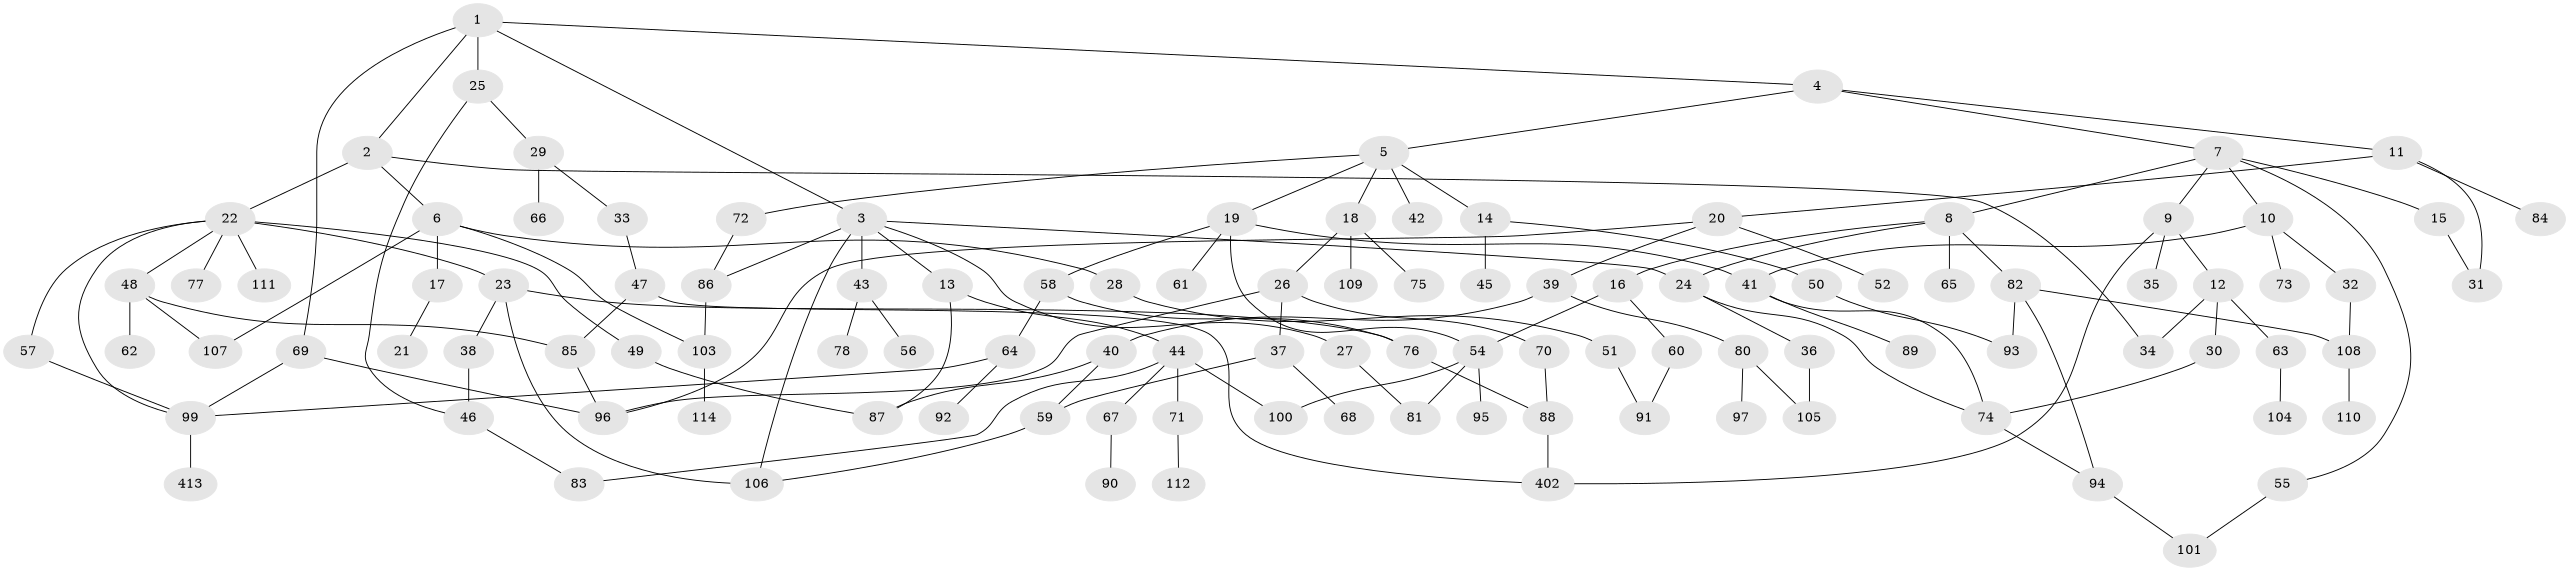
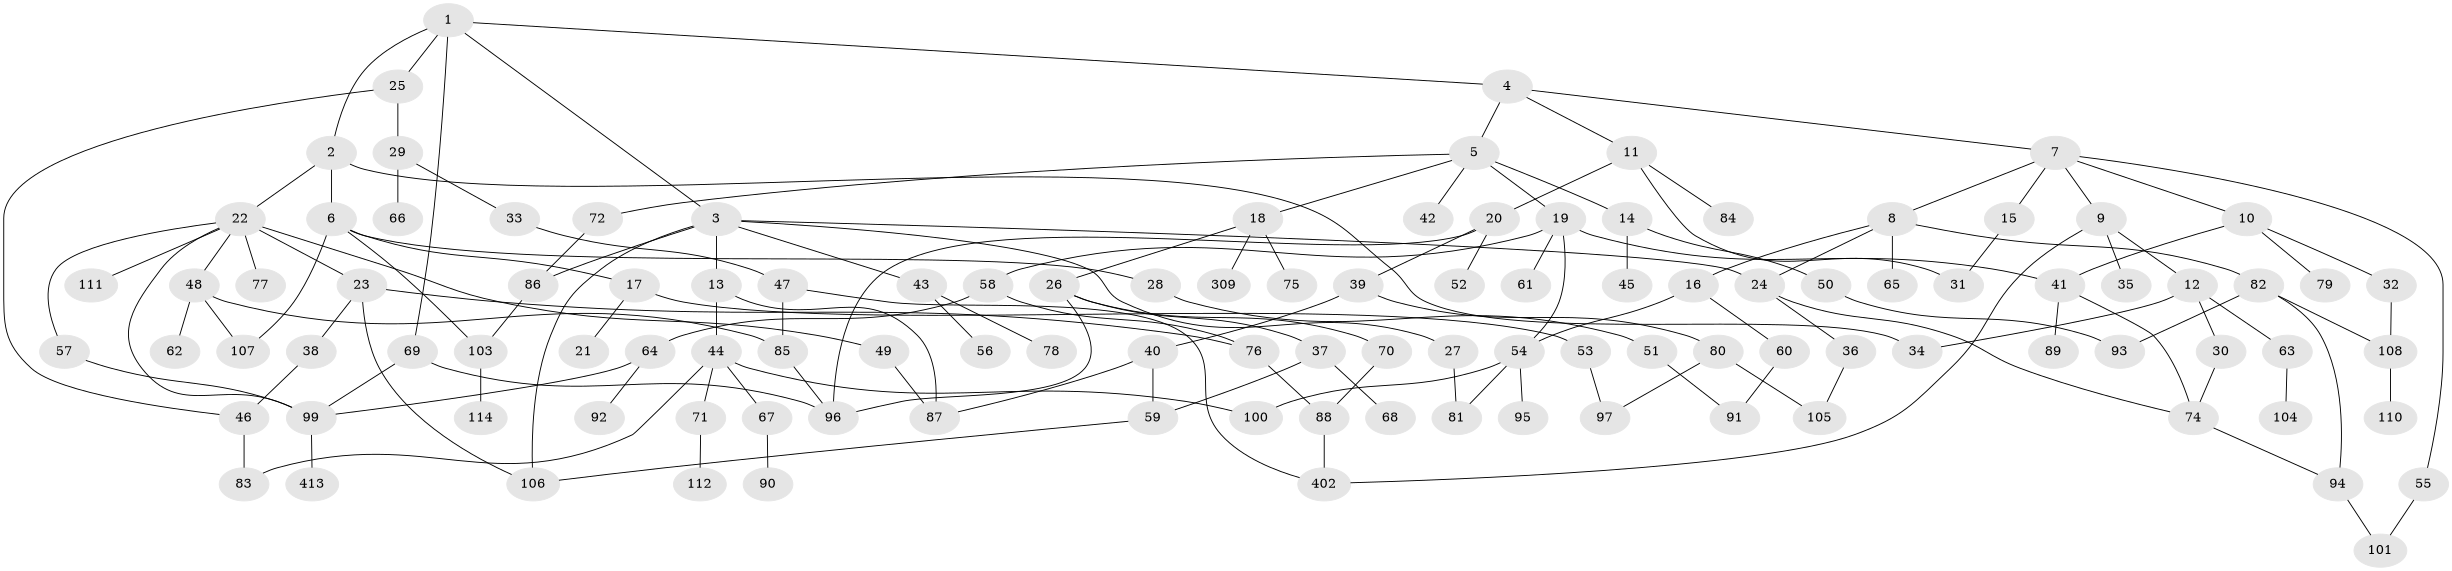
node "109": label "109" -> "309"
node "73": label "73" -> "79"
node "53": added
